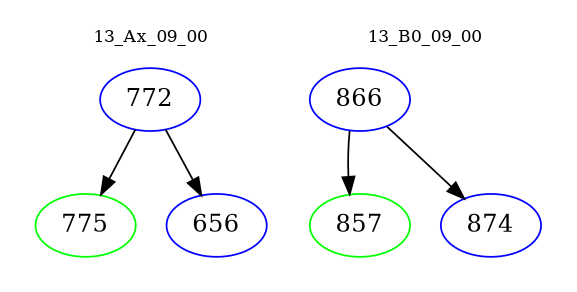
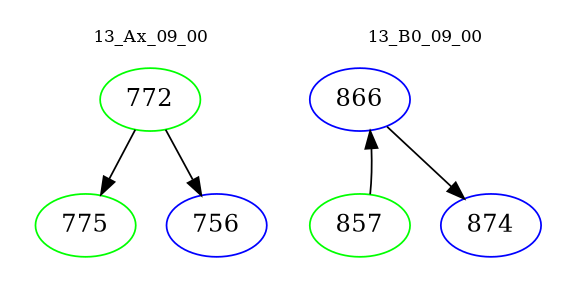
node "772": color blue -> green
edge "866" -> "857": reversed
node "656": label "656" -> "756"
